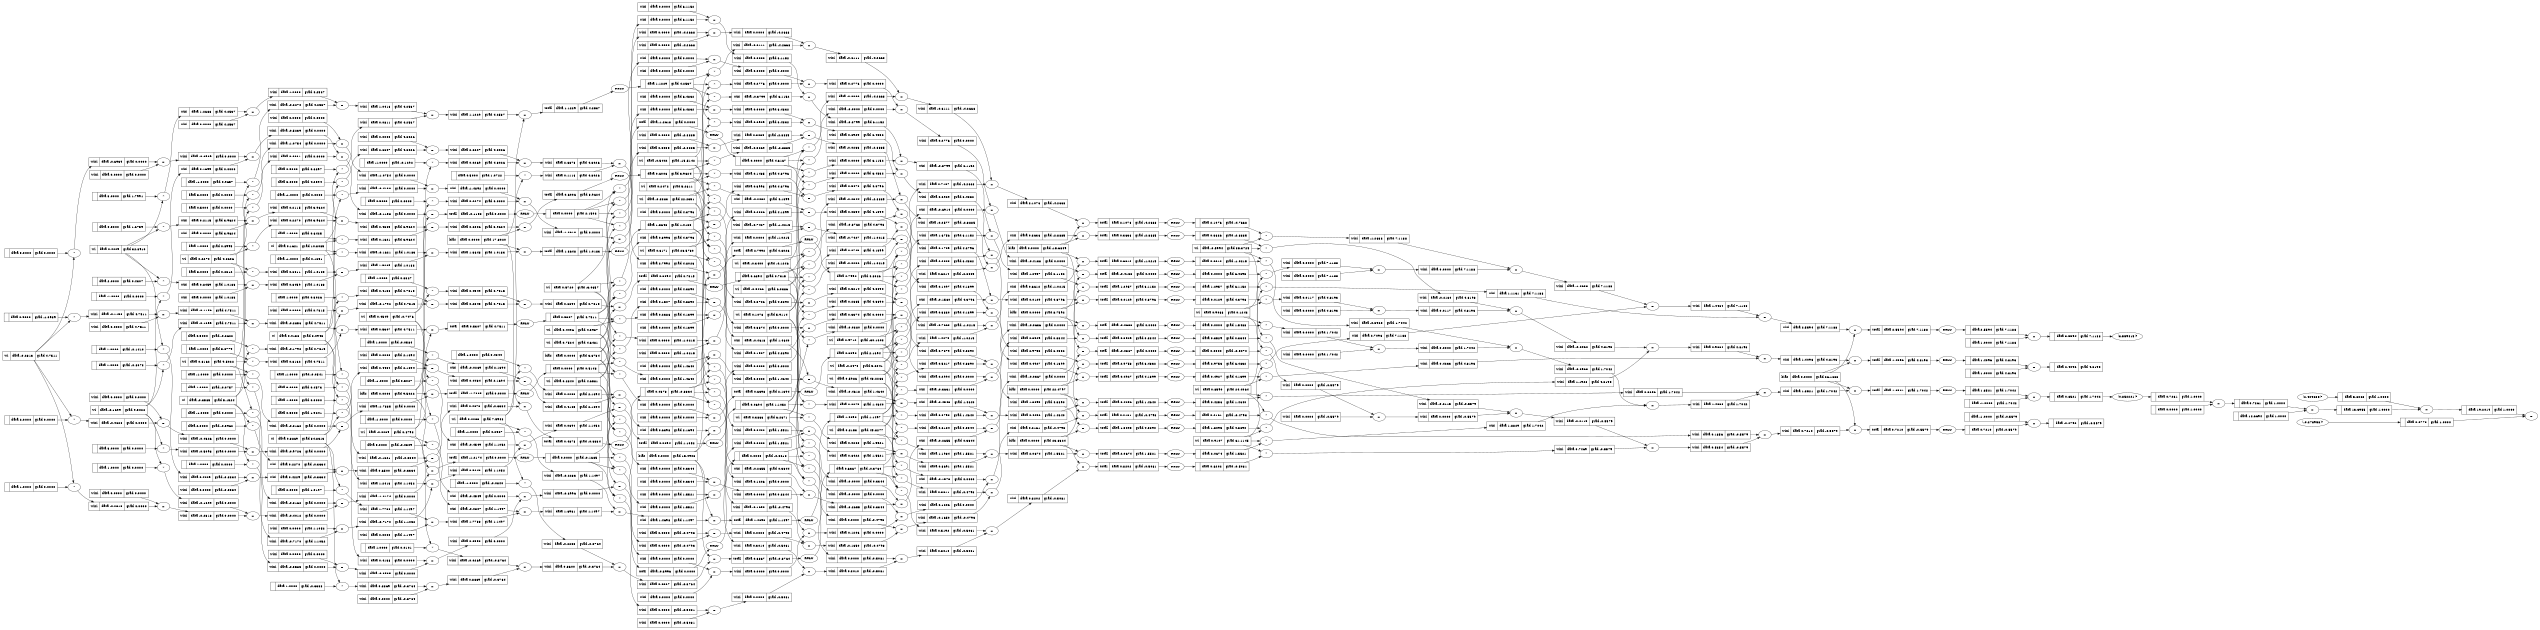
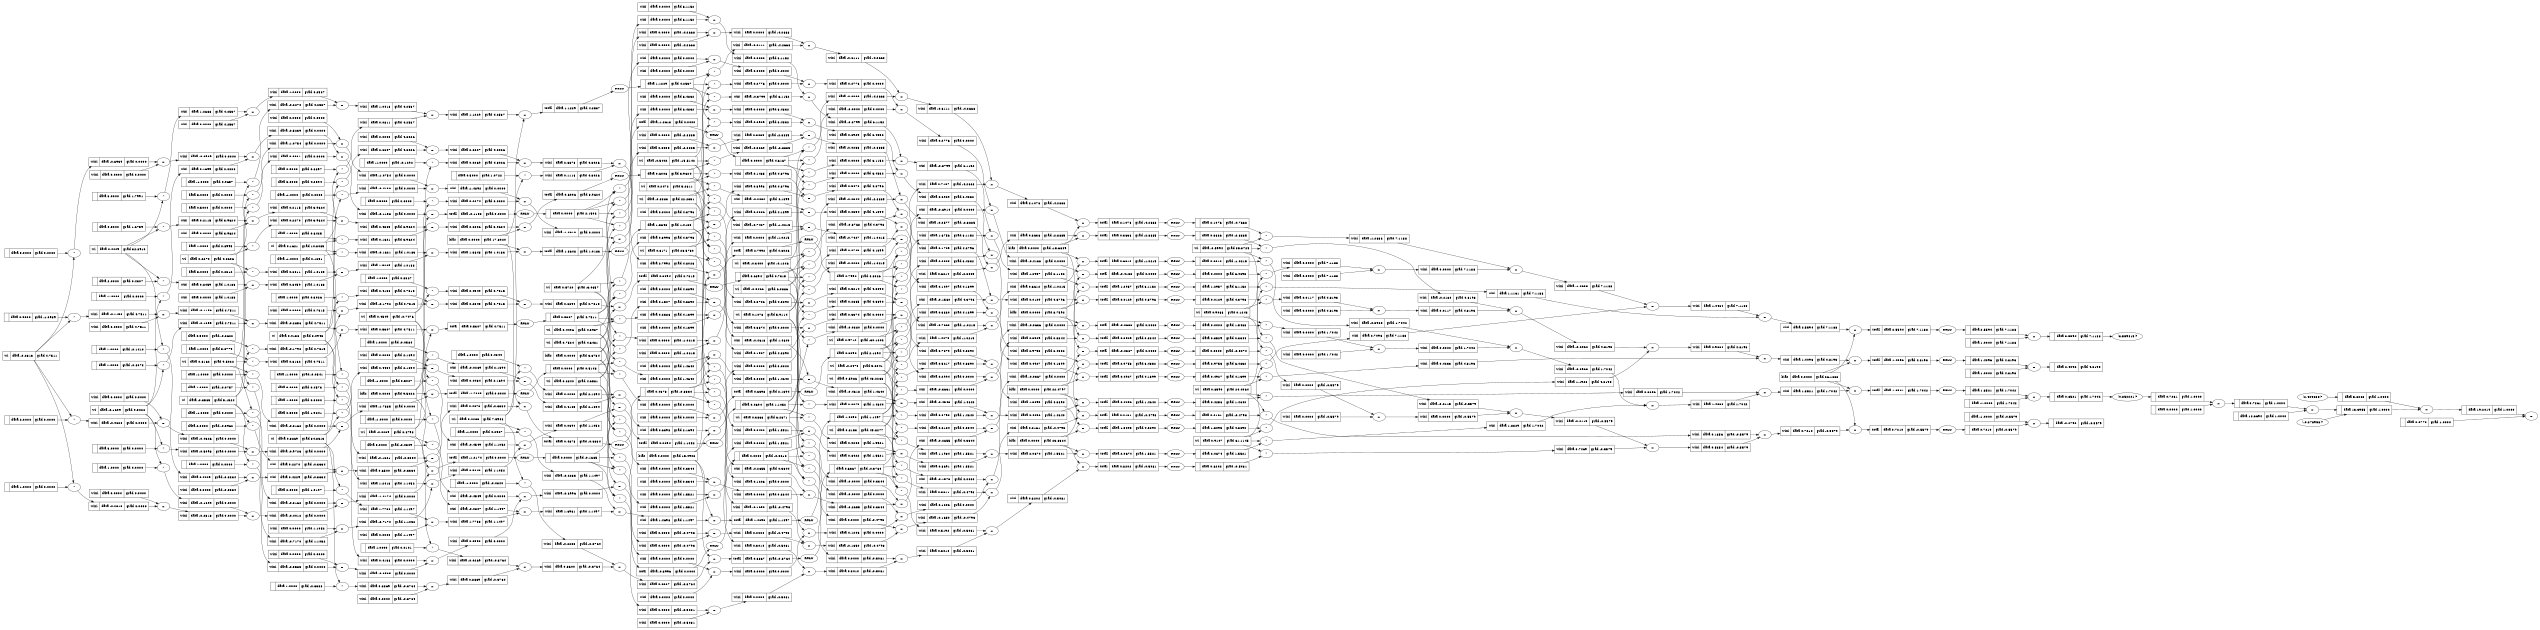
edge "(-0.278958)²" -> "data 0.0778": now "(-0.278958)²" -> "data 13.3955"
